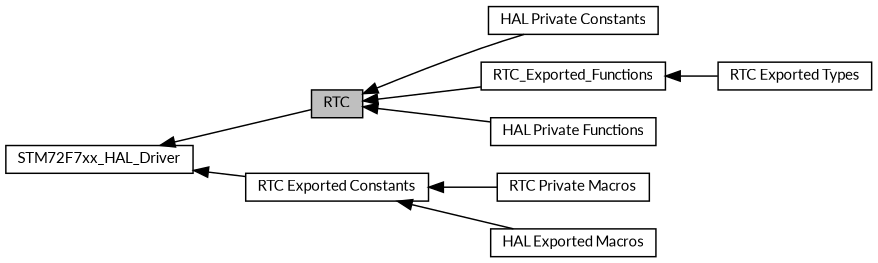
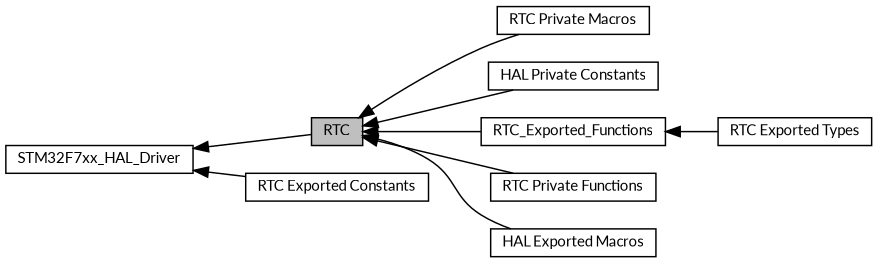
node "HAL Private Functions": label "HAL Private Functions" -> "RTC Private Functions"
node "STM72F7xx_HAL_Driver": label "STM72F7xx_HAL_Driver" -> "STM32F7xx_HAL_Driver"
edge "RTC Private Macros" -> "RTC Exported Constants": now "RTC Private Macros" -> "RTC"
edge "HAL Exported Macros" -> "RTC Exported Constants": now "HAL Exported Macros" -> "RTC"
